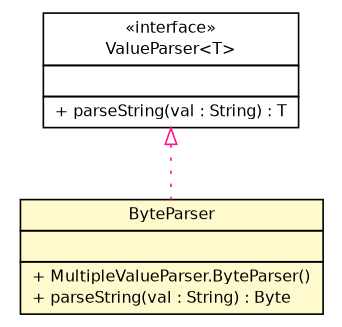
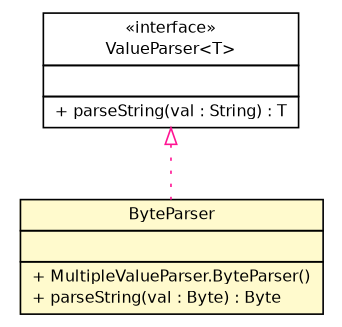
node "ByteParser": text "+ parseString(val : String) : Byte" -> "+ parseString(val : Byte) : Byte"
